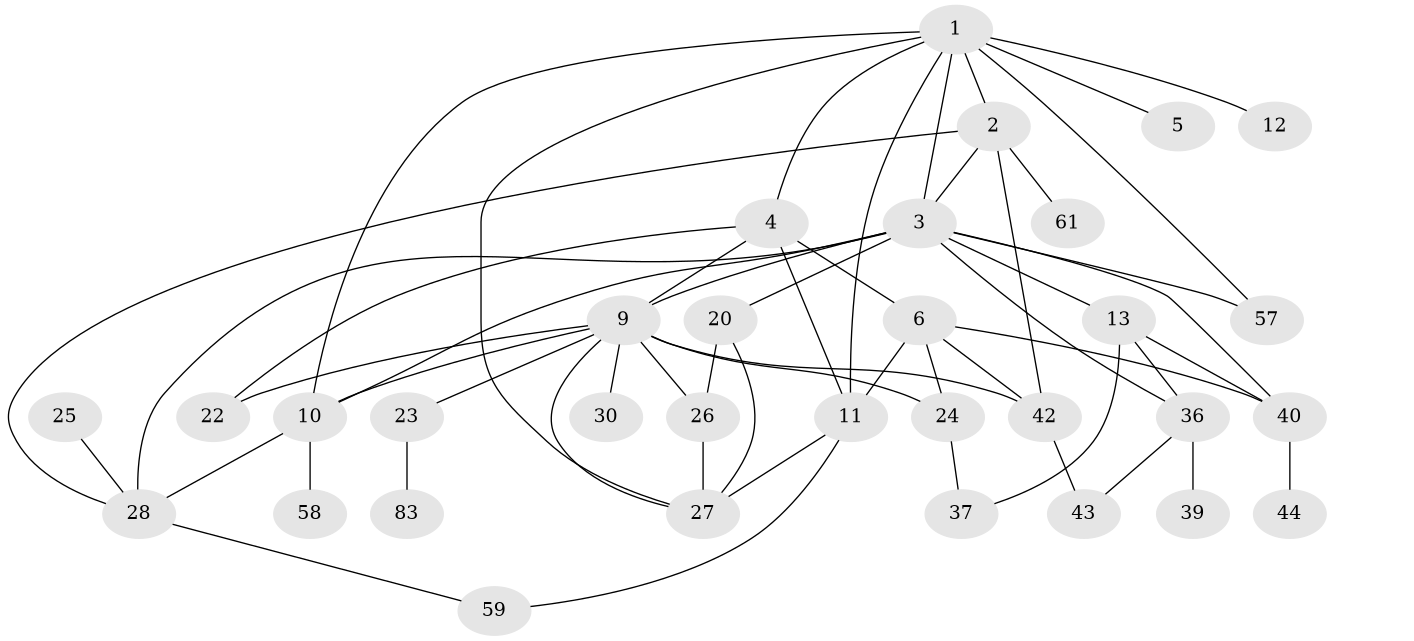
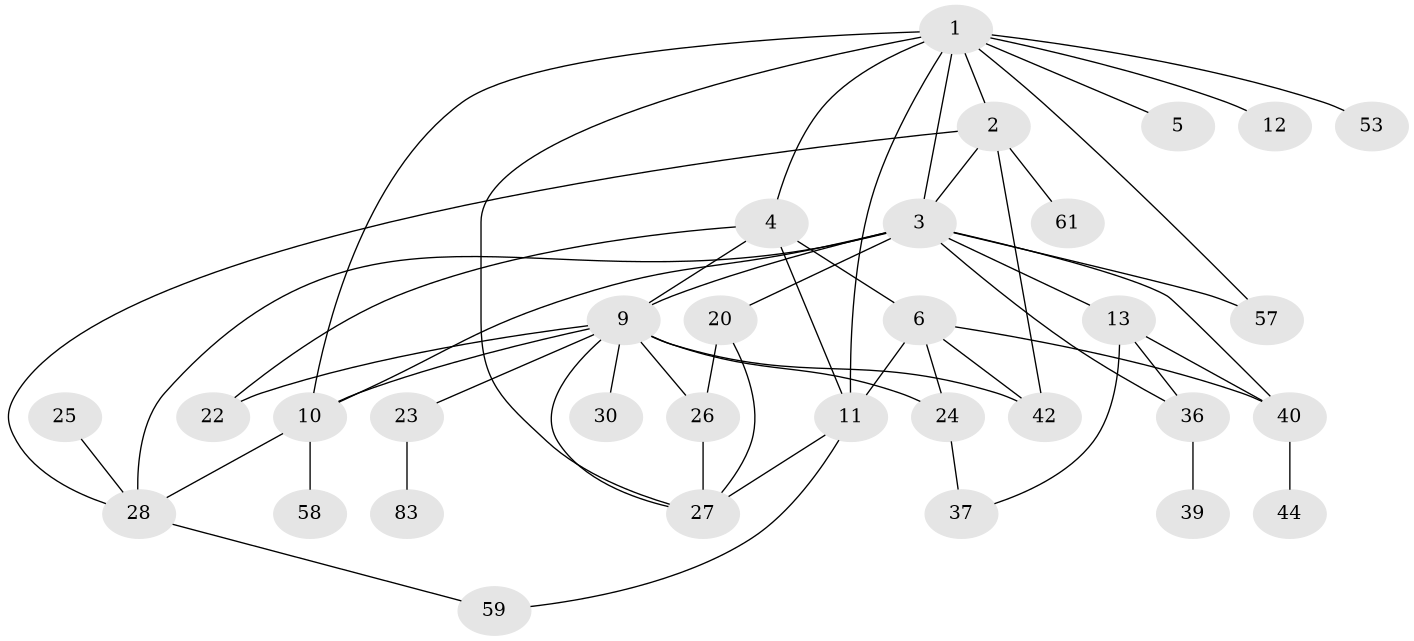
node "53": added
node "43": removed
